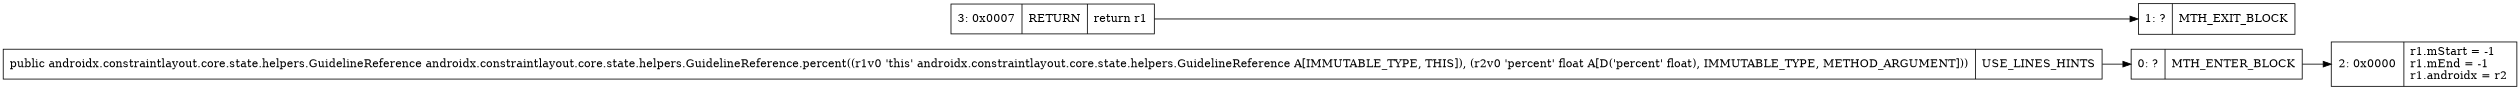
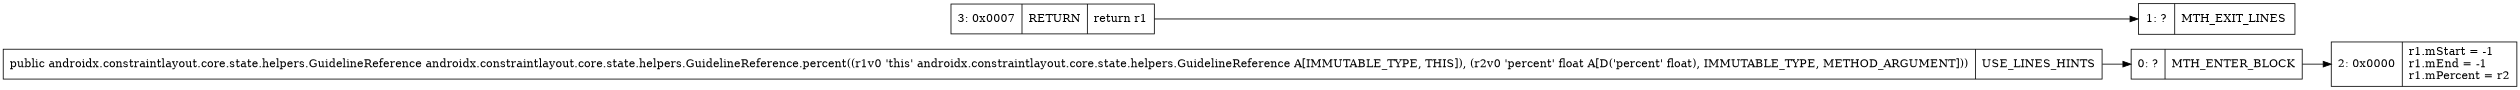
node "1: ?": text "MTH_EXIT_BLOCK" -> "MTH_EXIT_LINES"
node "2: 0x0000": text "r1.androidx = r2" -> "r1.mPercent = r2"
